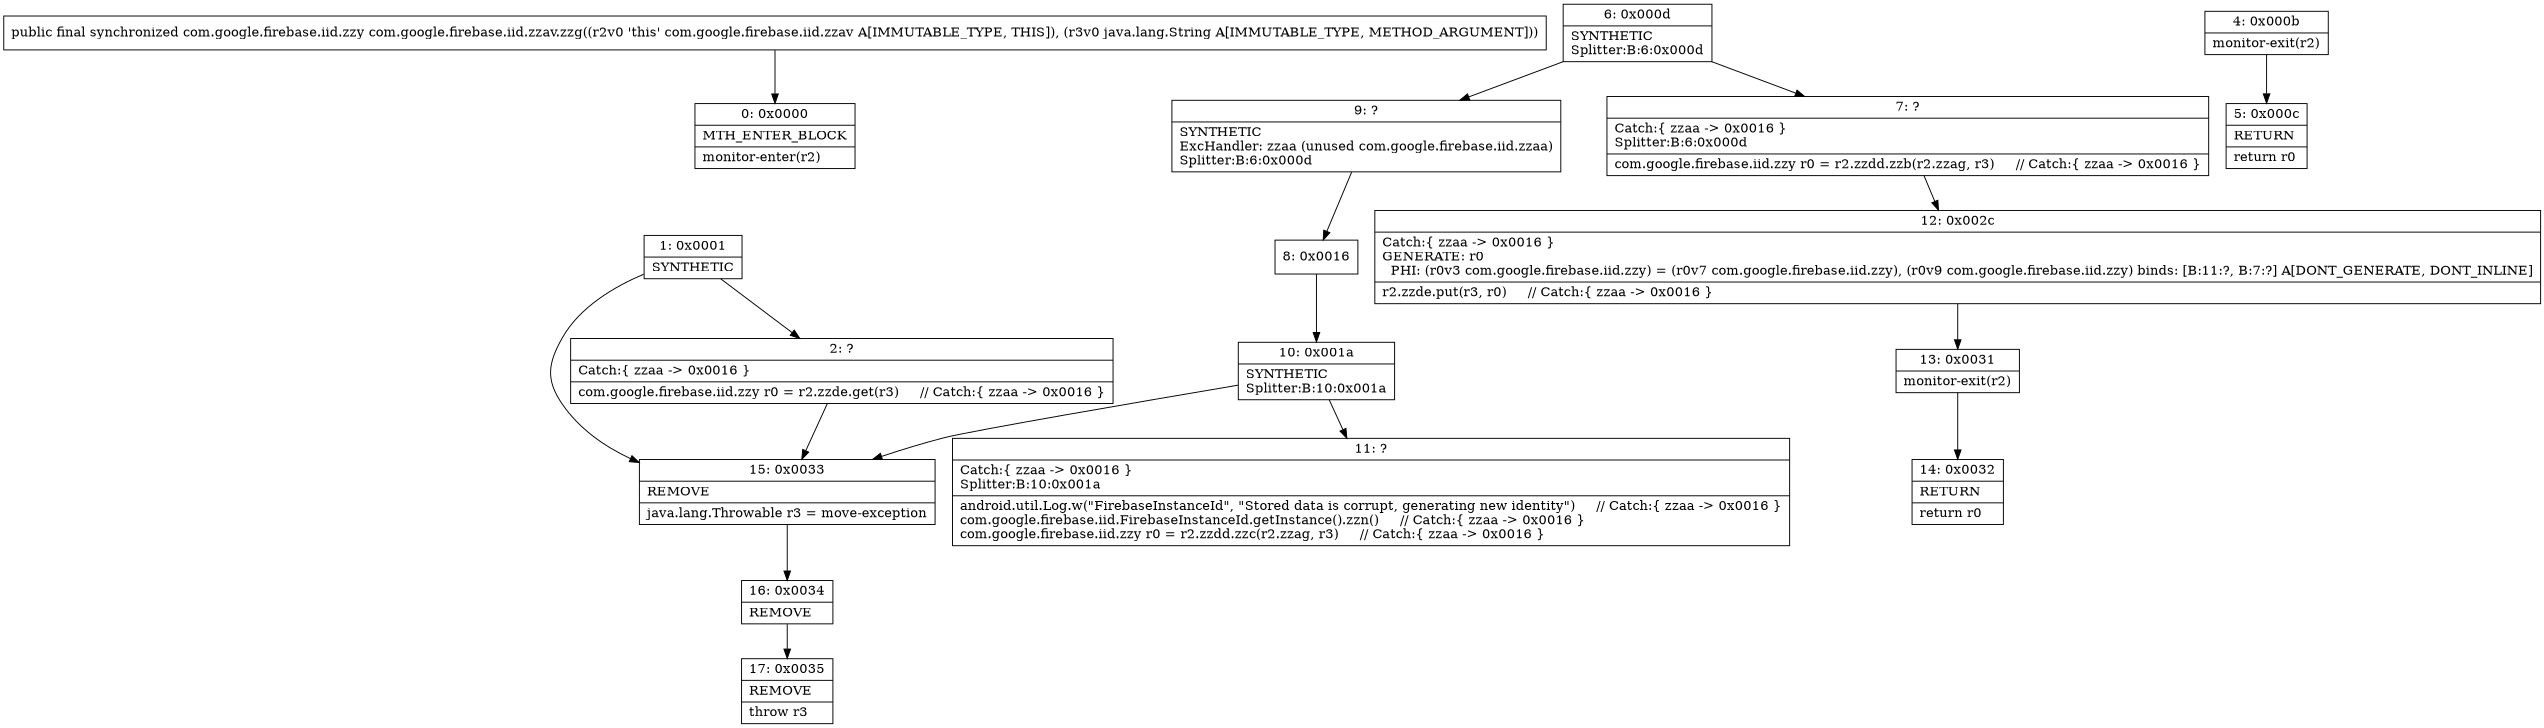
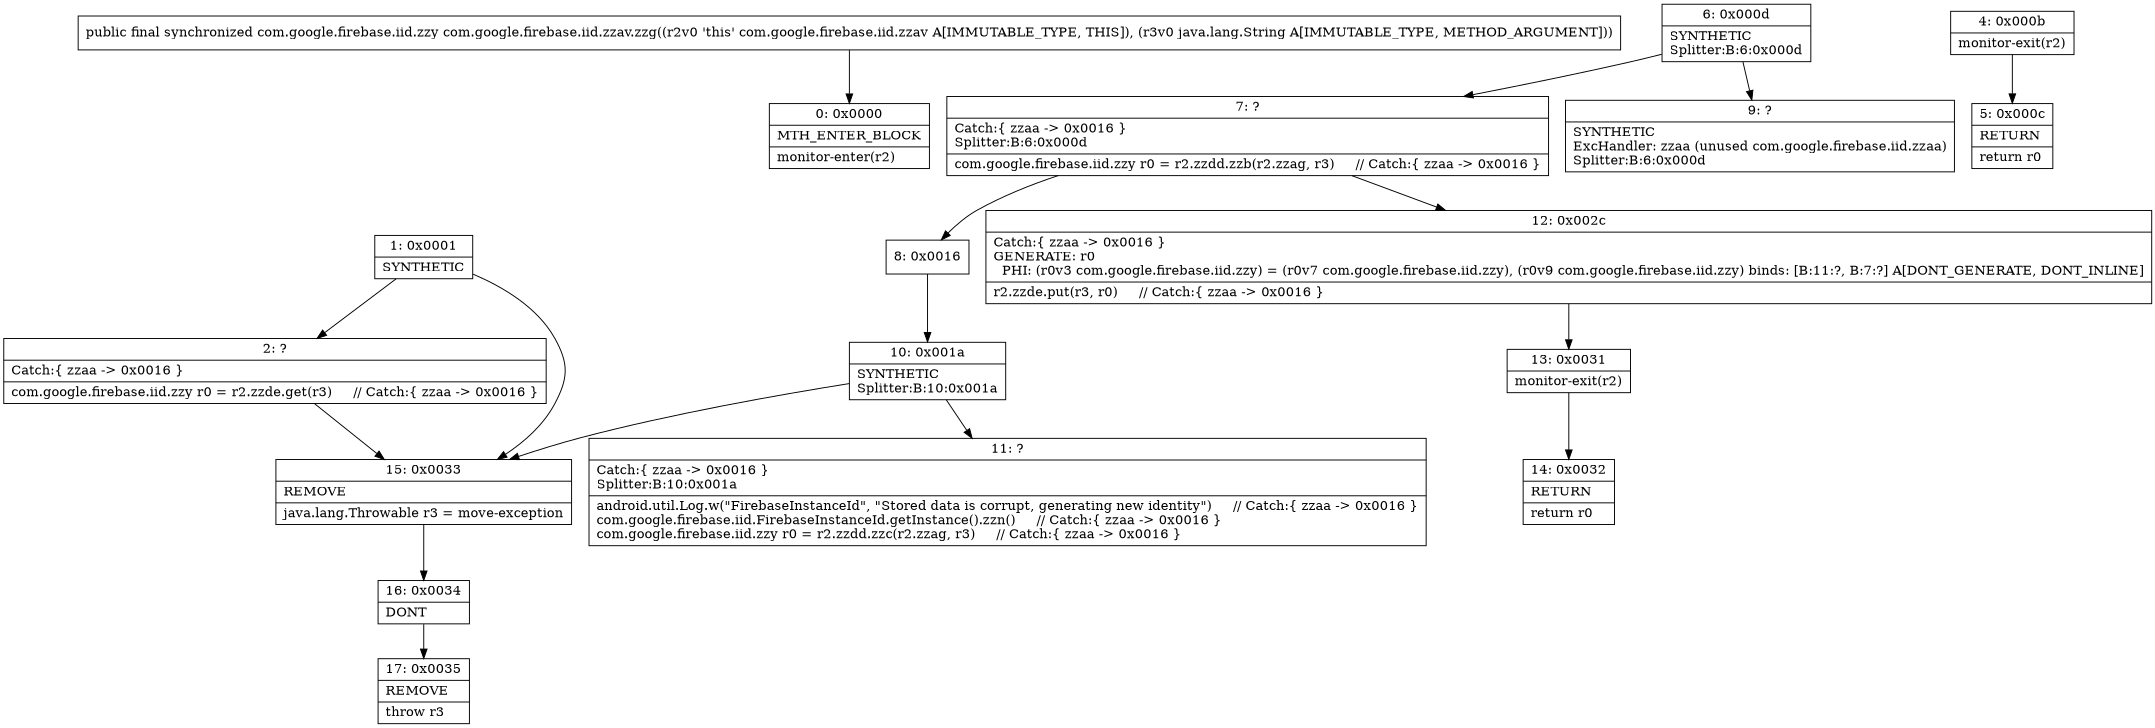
edge "9: ?" -> "8: 0x0016": now "7: ?" -> "8: 0x0016"
node "16: 0x0034": text "REMOVE" -> "DONT"
